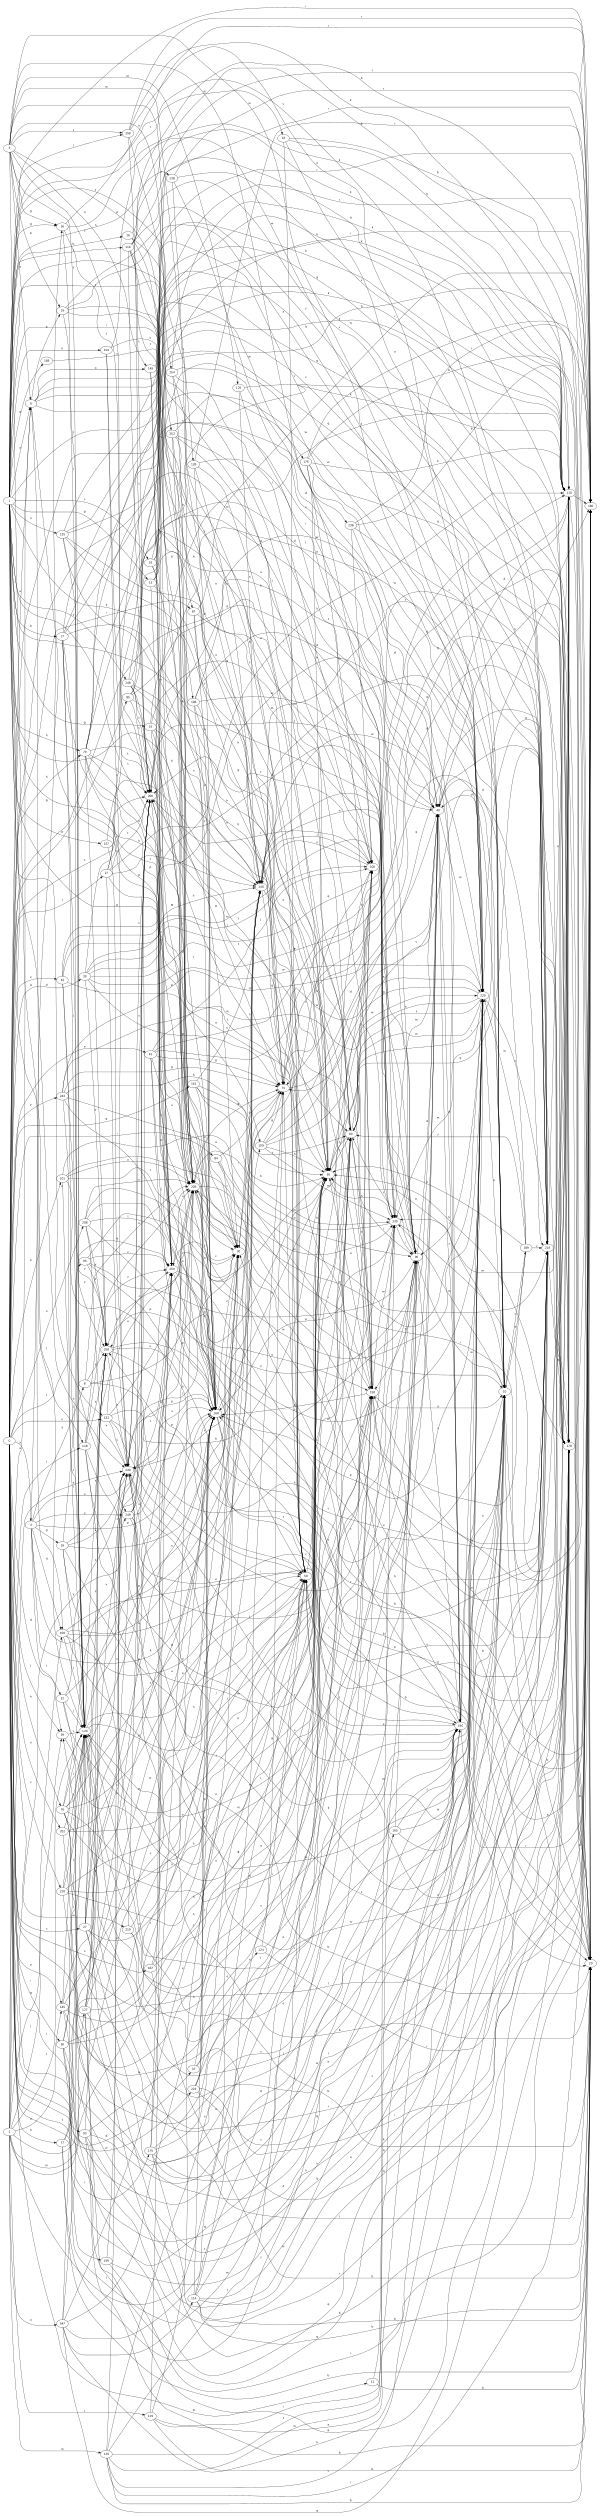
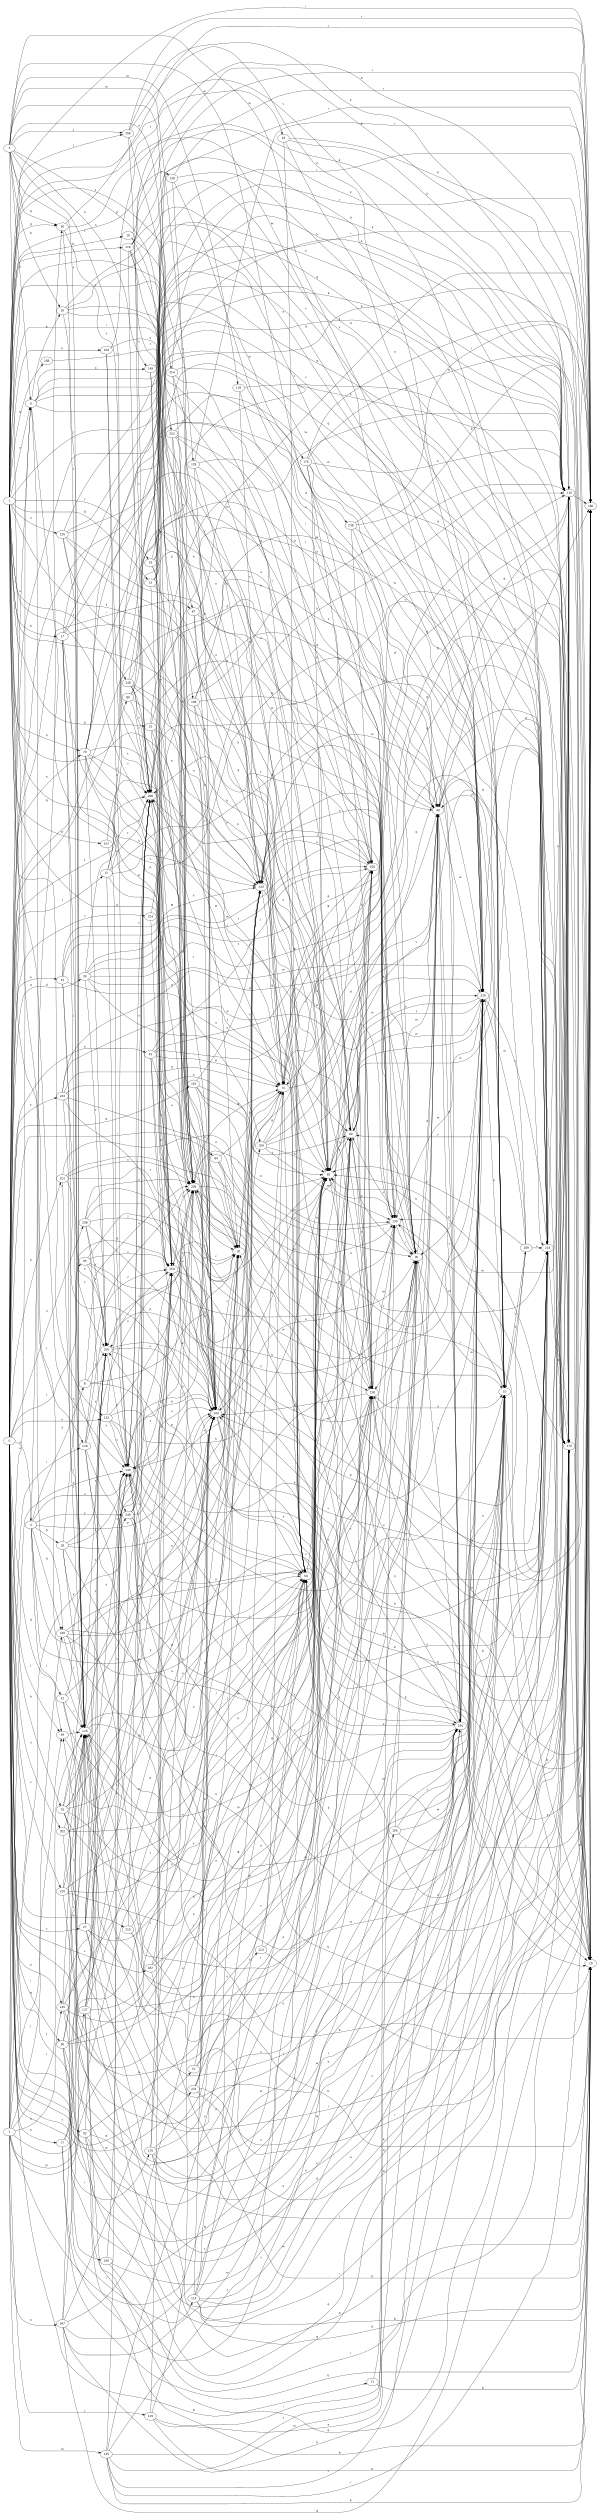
node "214": added
edge "229" -> "70": now "100" -> "70"
